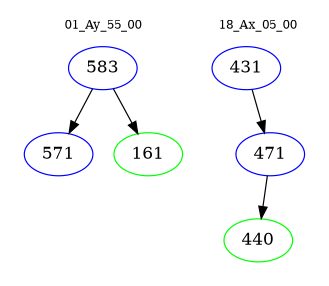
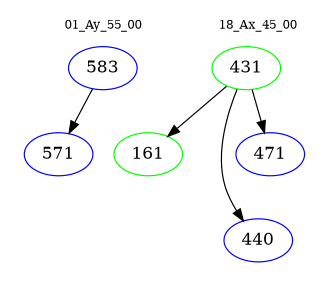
cluster "18_Ax_05_00": label "18_Ax_05_00" -> "18_Ax_45_00"
node "431": color blue -> green
edge "583" -> "161": now "431" -> "161"
edge "471" -> "440": now "431" -> "440"
node "440": color green -> blue
